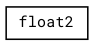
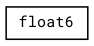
node "float2": label "float2" -> "float6"
